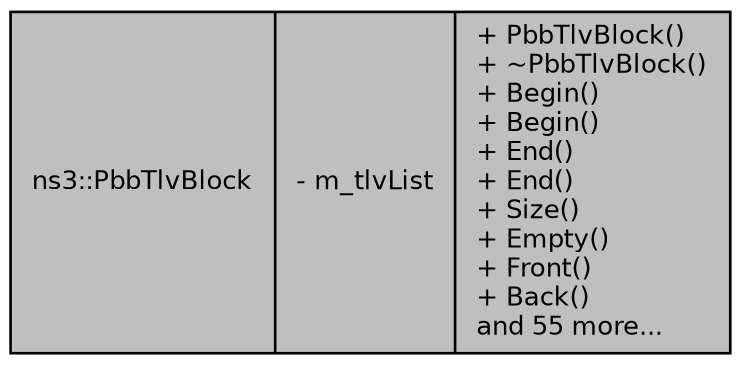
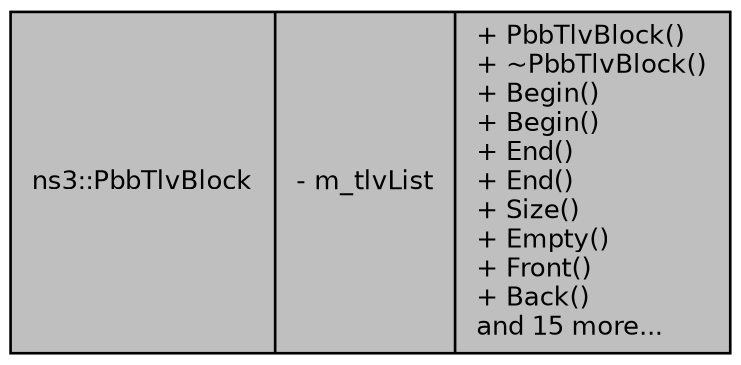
node "ns3::PbbTlvBlock": text "and 55 more..." -> "and 15 more..."
